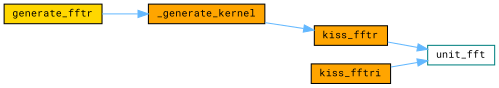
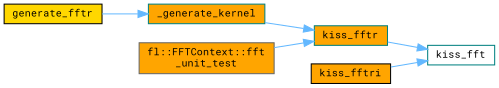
node "_generate_kernel": color black -> teal
node "kiss_fftr": color black -> teal
node "unit_fft": label "unit_fft" -> "kiss_fft"
node "fl::FFTContext::fft _unit_test": added
